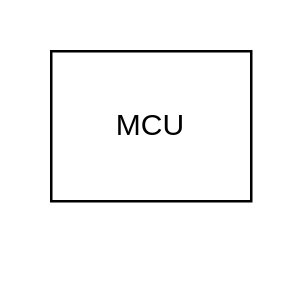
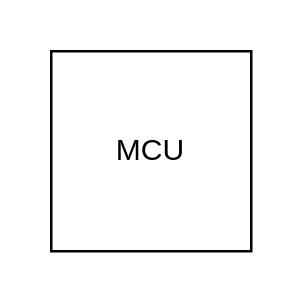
node "MCU": size 200x150 -> 200x200
